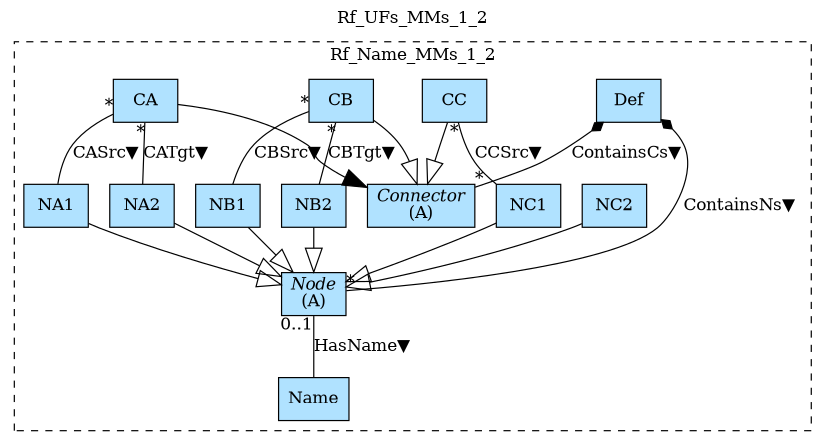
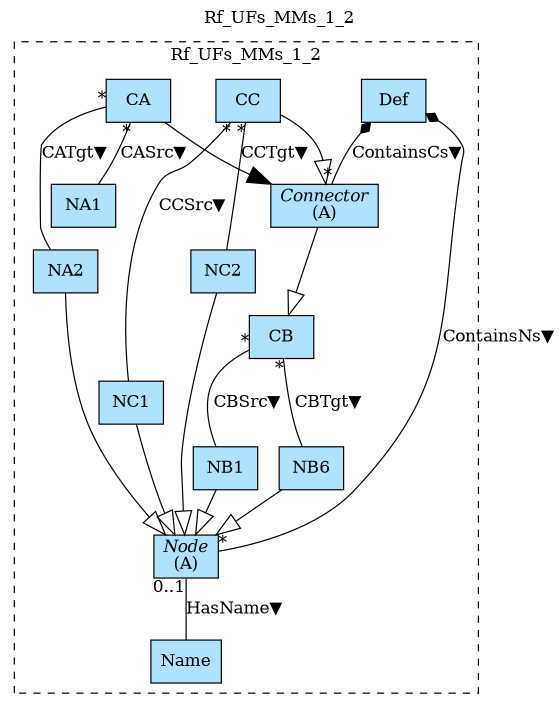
cluster "Rf_Name_MMs_1_2": label "Rf_Name_MMs_1_2" -> "Rf_UFs_MMs_1_2"
edge "CB" -> "Connector": reversed
edge "CC" -- "NC2": added, label "CCTgt▼"
node "NB2": label "NB2" -> "NB6"
edge "NA1" -> "Node": removed
